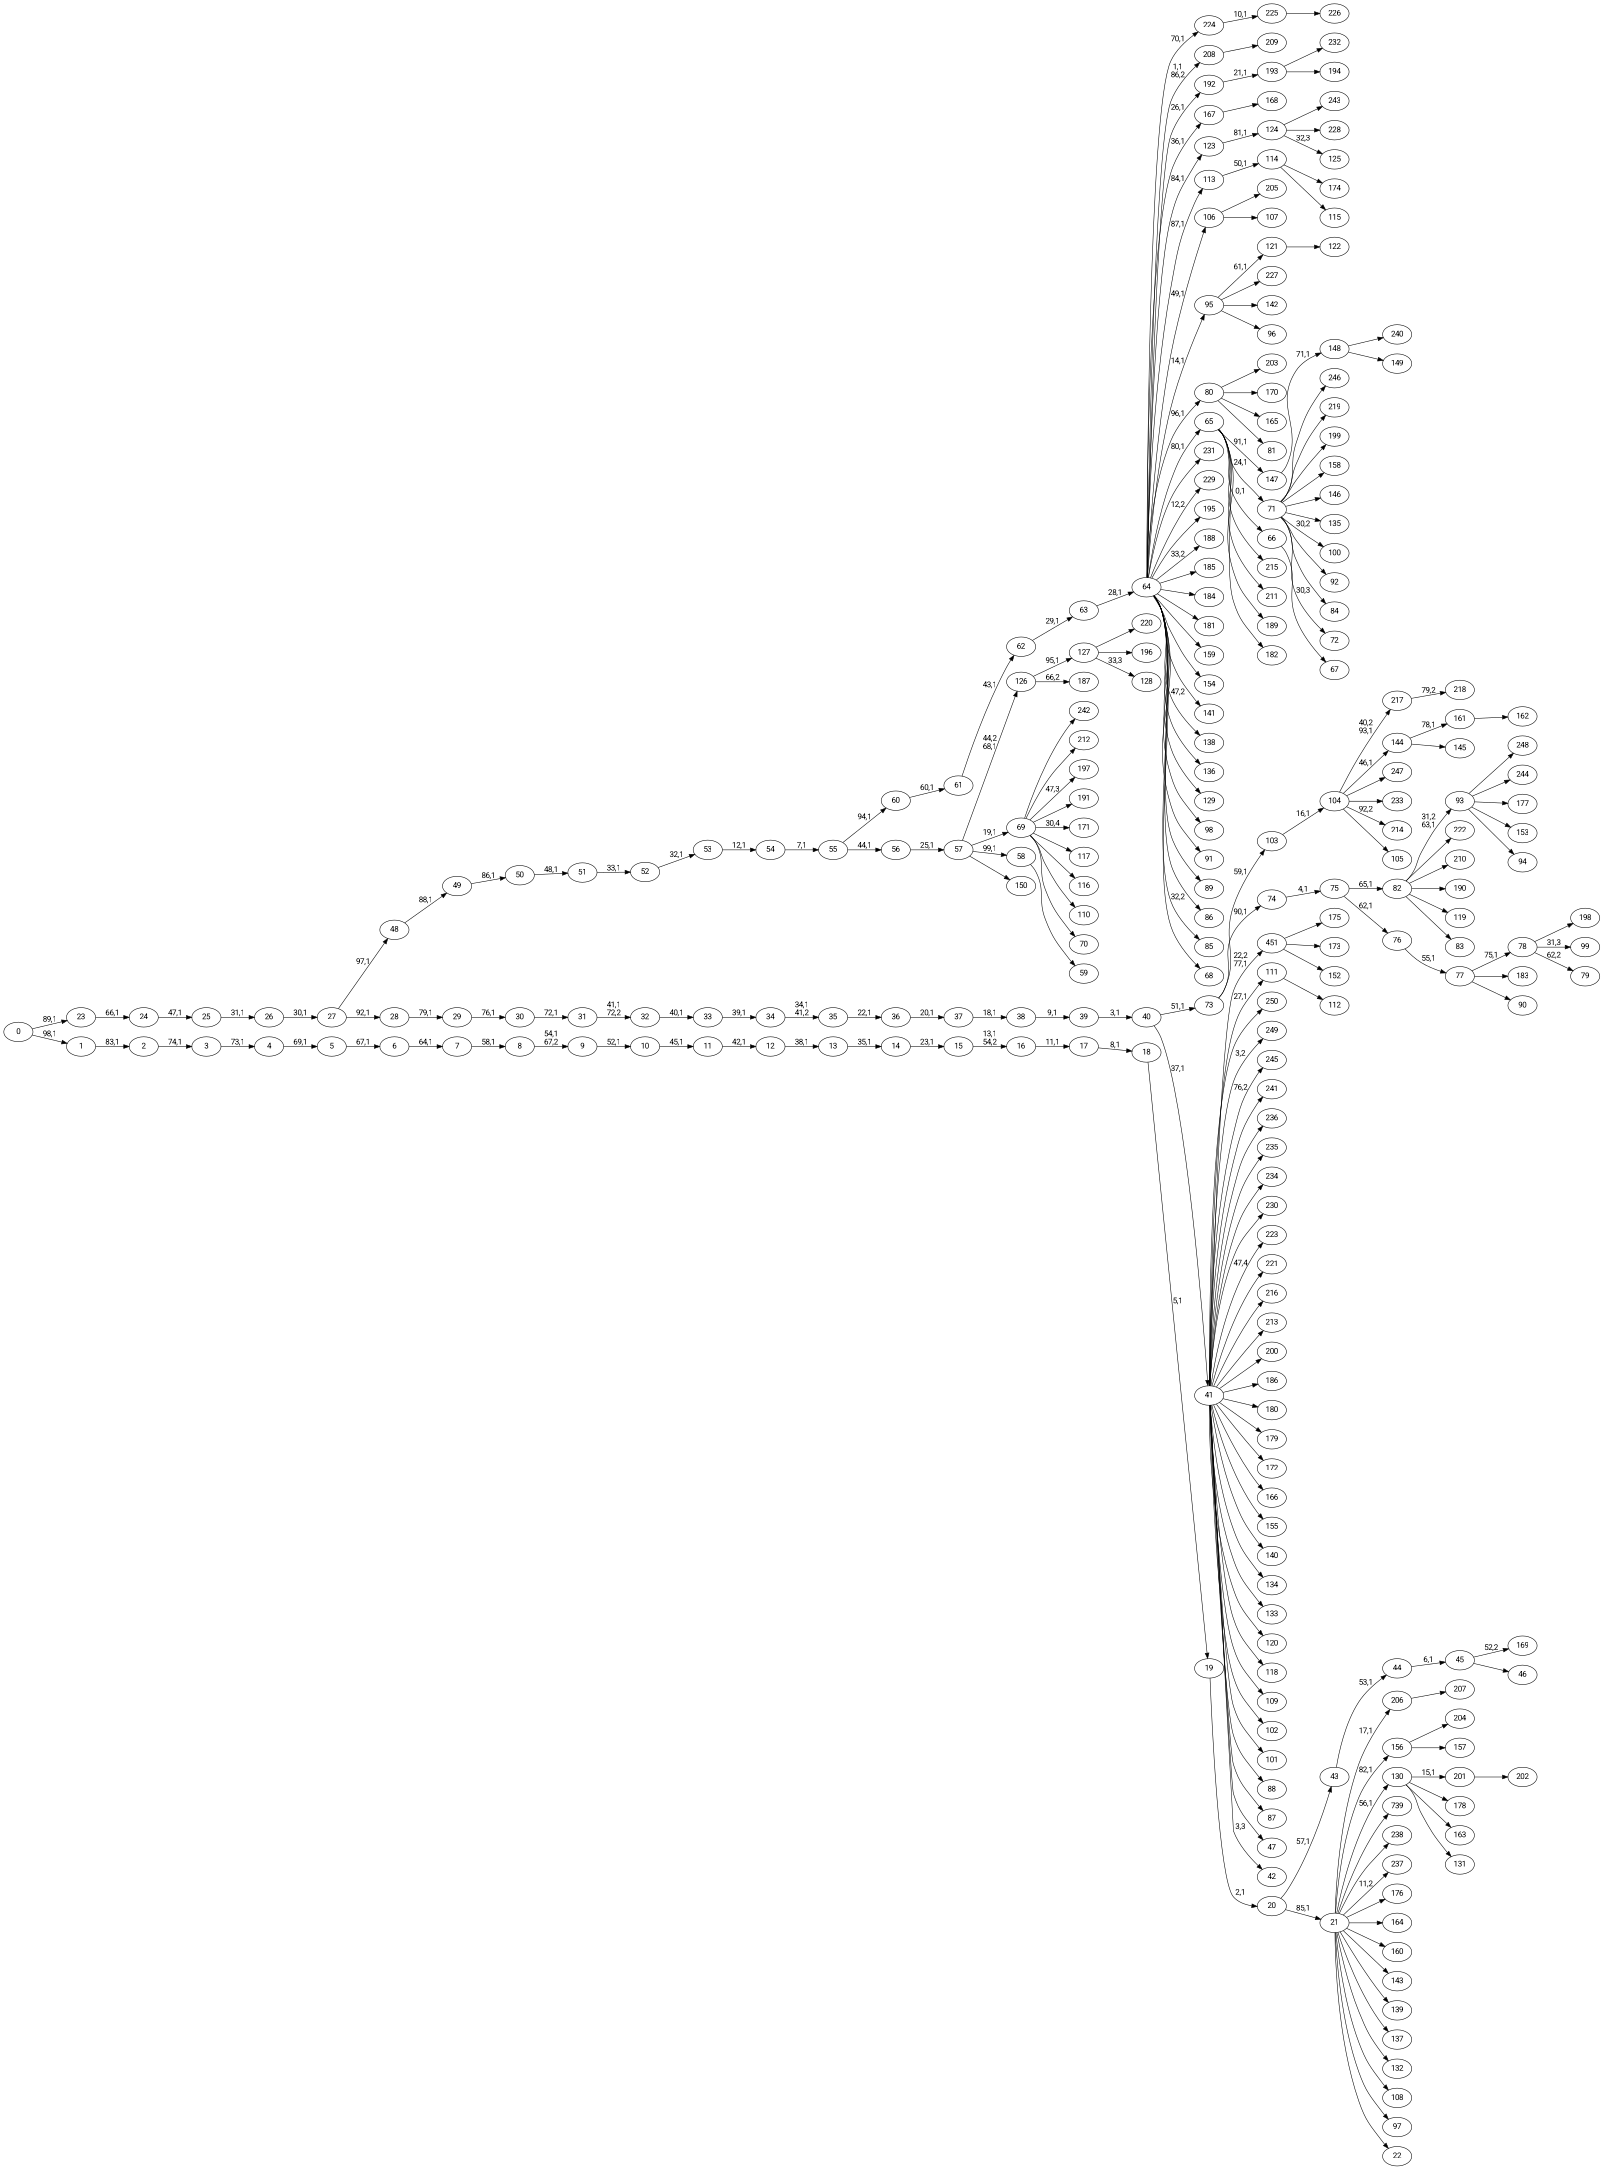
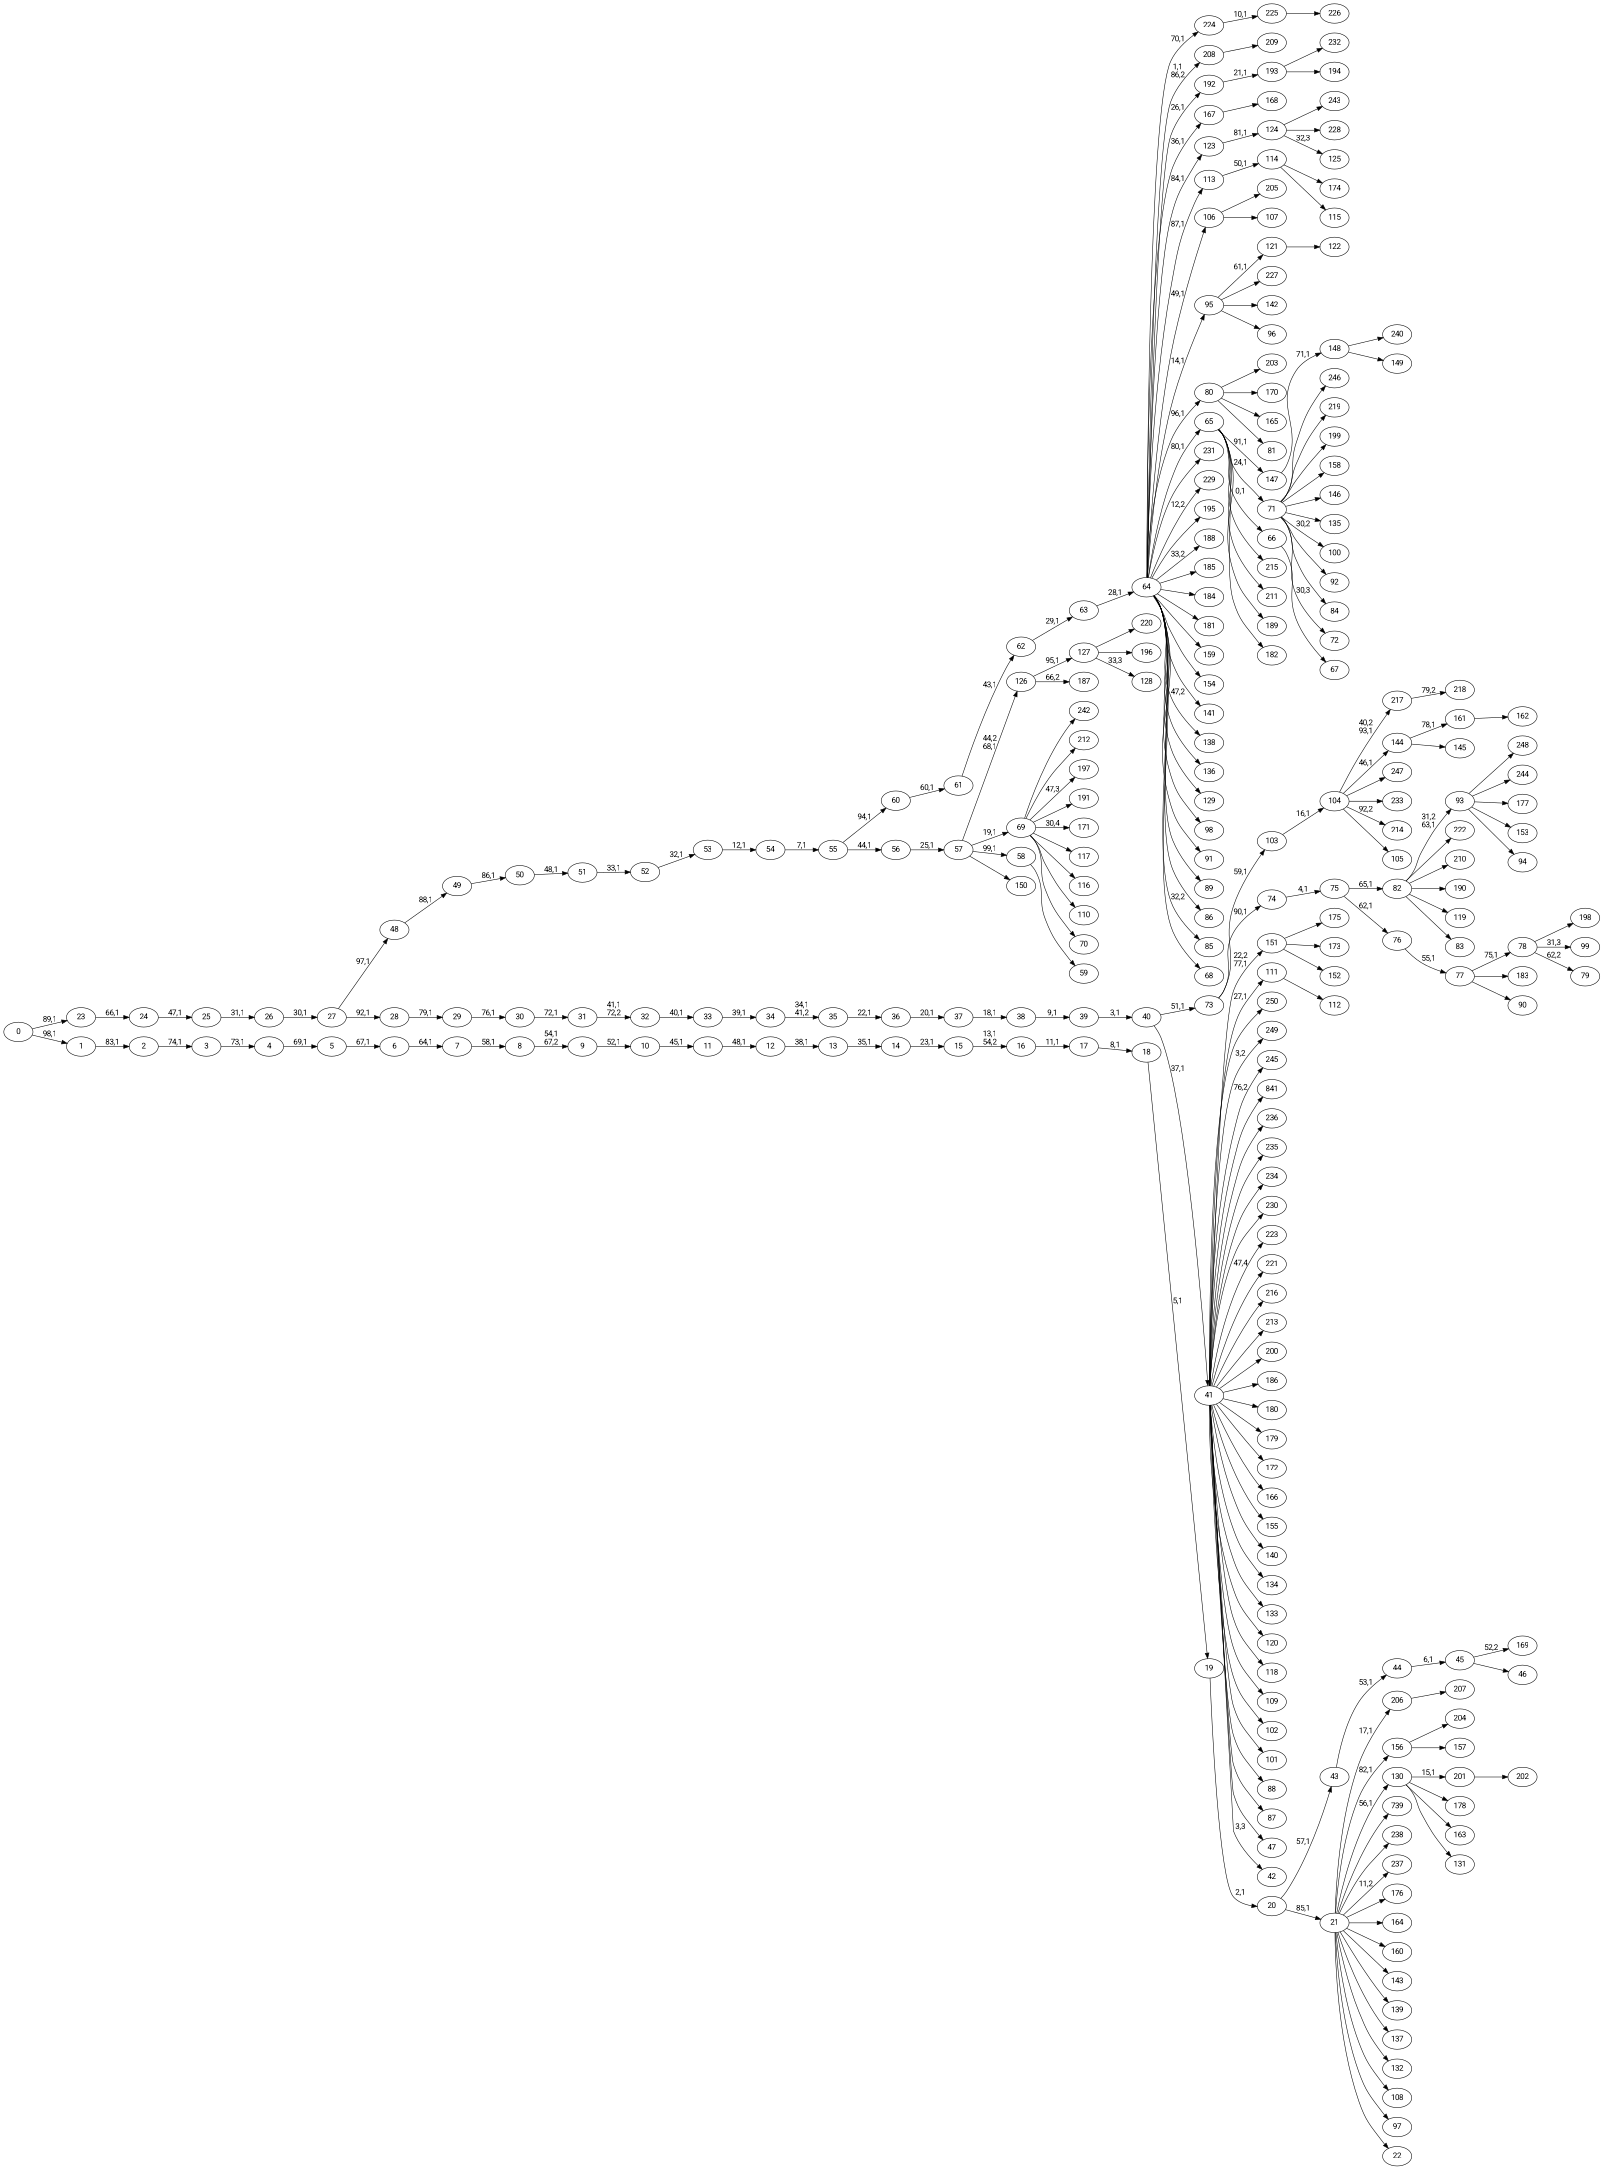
node "451": label "451" -> "151"
edge "11" -> "12": label "42,1" -> "48,1"
node "241": label "241" -> "841"
